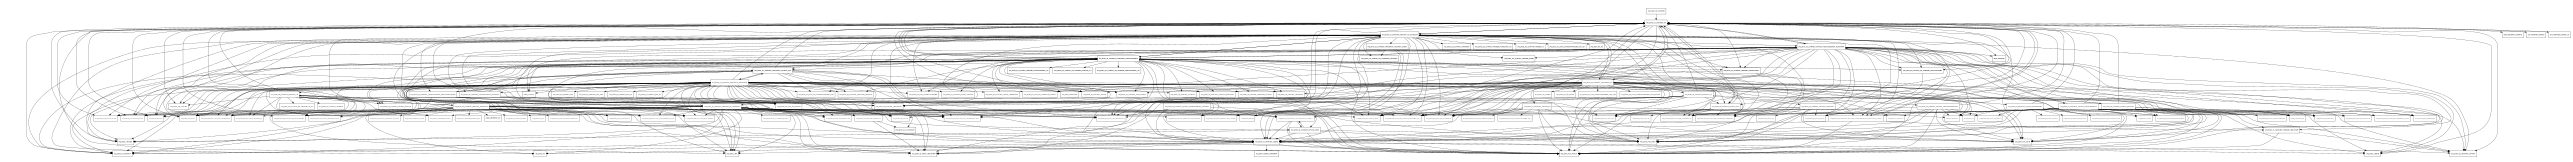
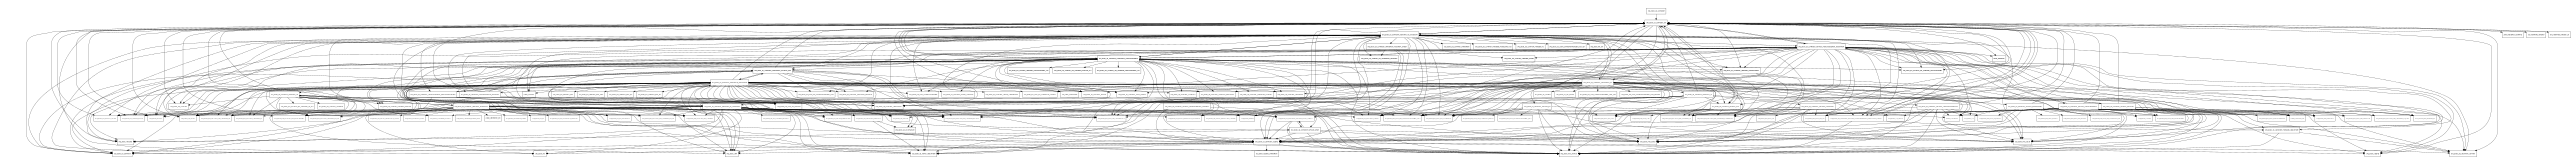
edge "org_jboss_as_connector_subsystems_resourceadapters" -> "org_jboss_as_controller_access_management": removed
edge "org_jboss_as_connector_subsystems_datasources" -> "org_jboss_modules": now "org_jboss_as_connector_subsystems_datasources" -> "org_jboss_as_ee_structure"
edge "org_jboss_jca_common_api_metadata_resourceadapter" -> "org_jboss_jca_core_spi_rar": now "org_jboss_as_connector_util" -> "org_jboss_jca_core_spi_rar"
edge "org_jboss_as_connector_deployers_ra_processors" -> "org_jboss_as_connector_logging": removed
